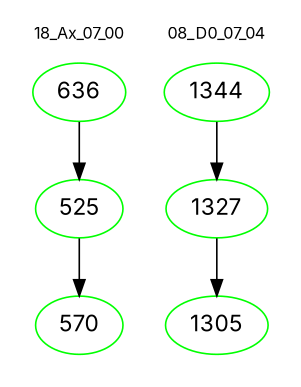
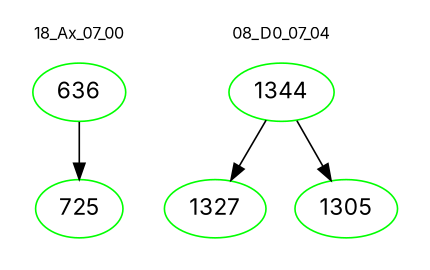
node "525": label "525" -> "725"
edge "1327" -> "1305": now "1344" -> "1305"
node "570": removed
